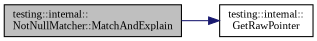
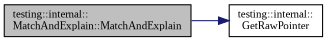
node "testing::internal:: NotNullMatcher::MatchAndExplain": label "testing::internal:: NotNullMatcher::MatchAndExplain" -> "testing::internal:: MatchAndExplain::MatchAndExplain"
